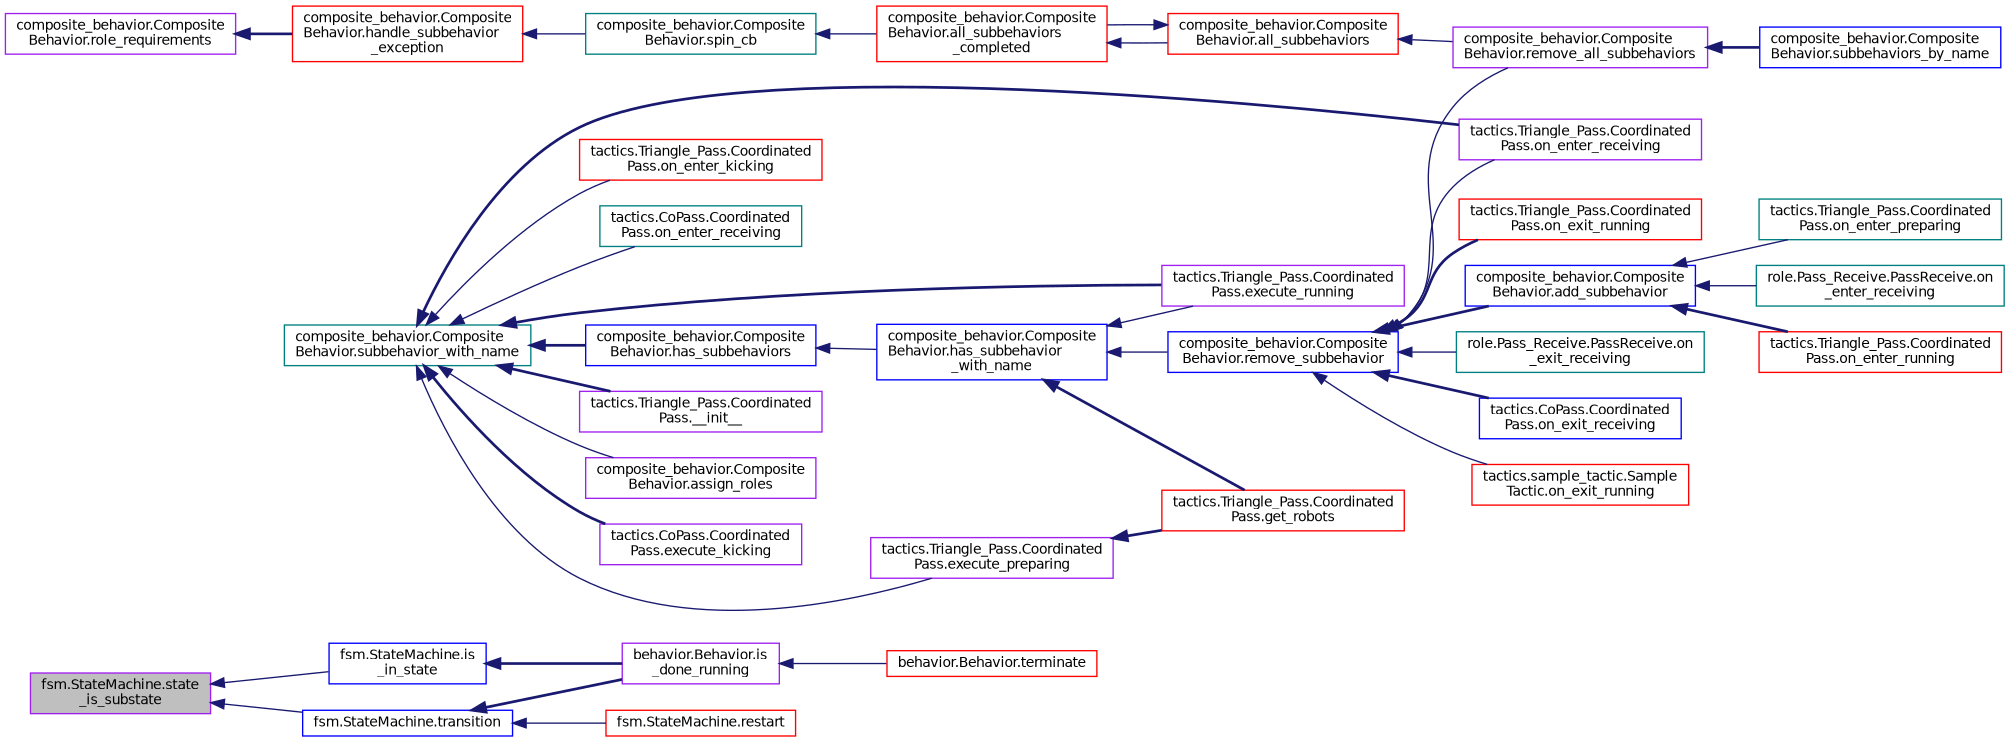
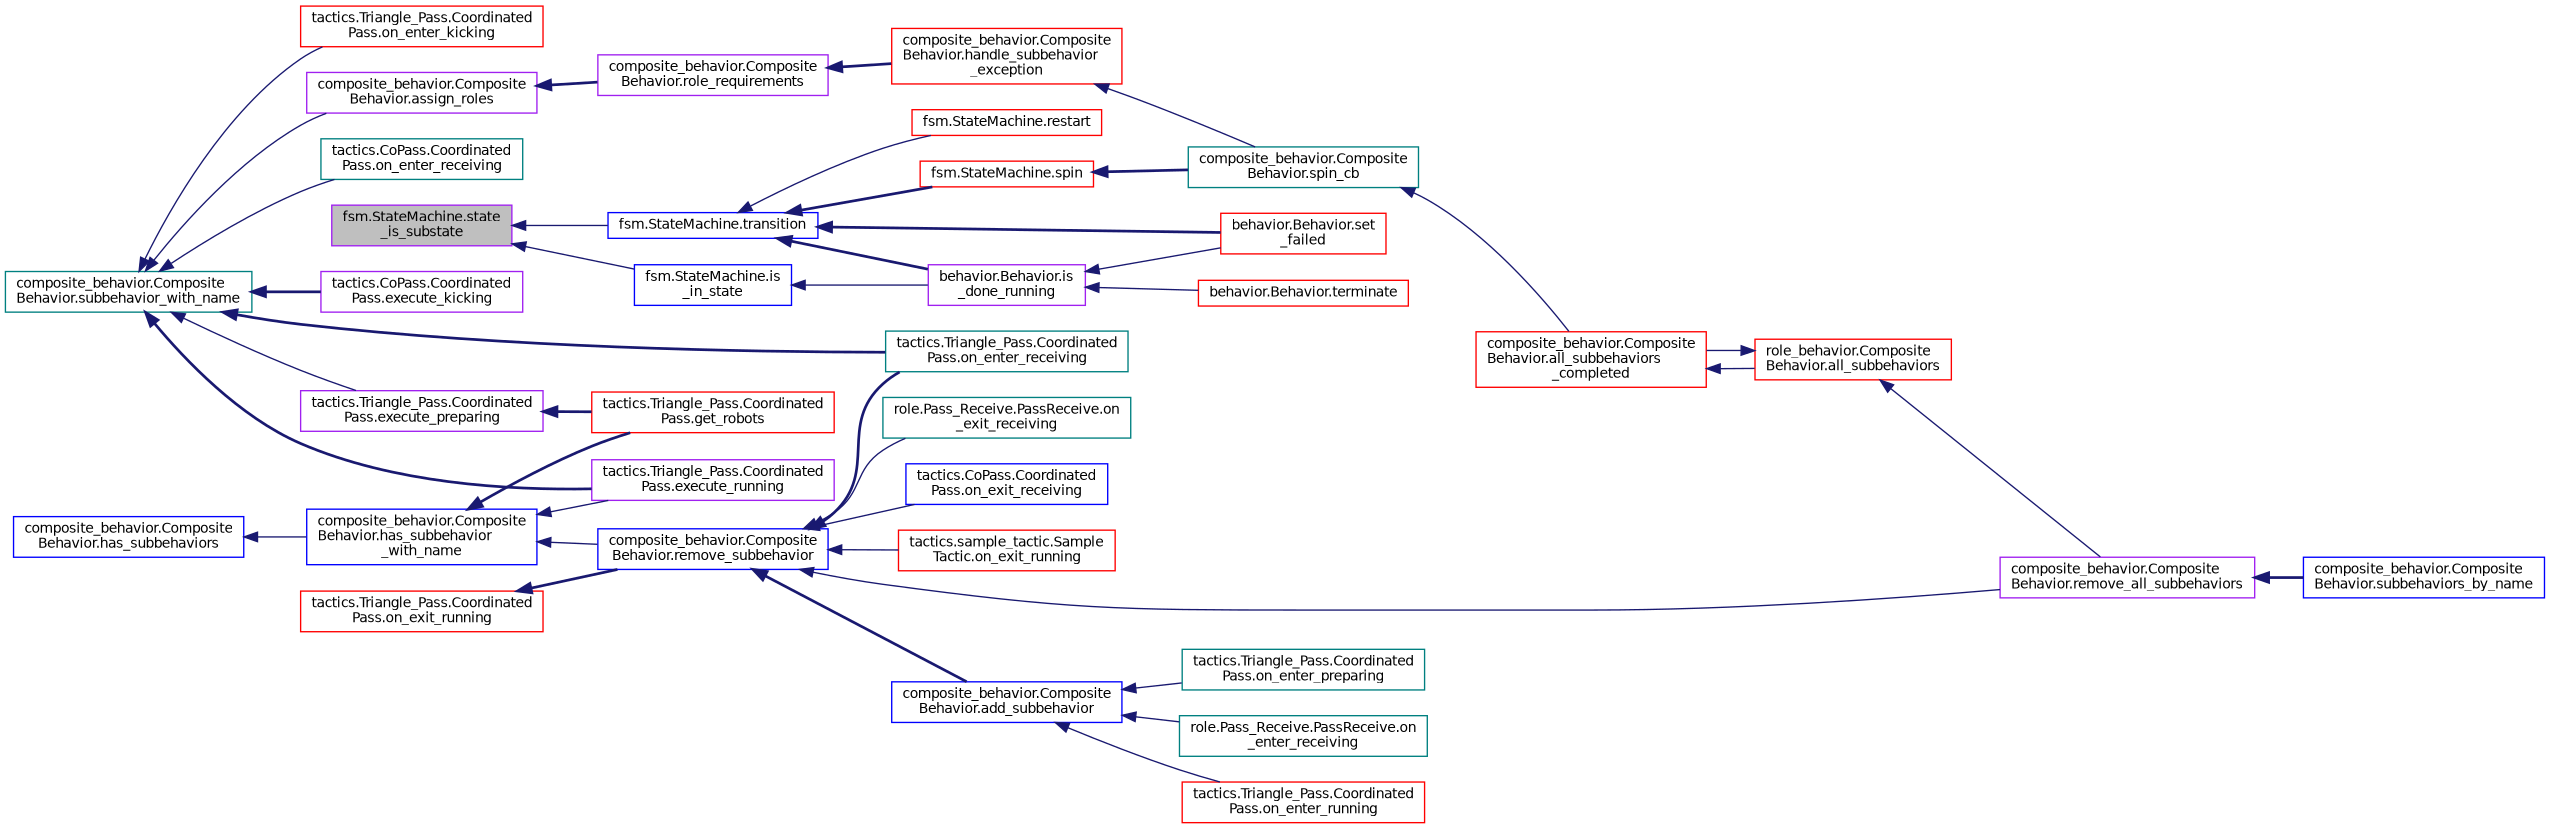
node "composite_behavior.Composite Behavior.all_subbehaviors": label "composite_behavior.Composite Behavior.all_subbehaviors" -> "role_behavior.Composite Behavior.all_subbehaviors"
edge "composite_behavior.Composite Behavior.role_requirements" -> "composite_behavior.Composite Behavior.assign_roles": added
node "tactics.Triangle_Pass.Coordinated Pass.on_enter_receiving": color purple -> teal
node "fsm.StateMachine.spin": added
edge "tactics.Triangle_Pass.Coordinated Pass.on_enter_receiving" -> "composite_behavior.Composite Behavior.remove_subbehavior": style solid -> bold
node "behavior.Behavior.set _failed": added
edge "tactics.Triangle_Pass.Coordinated Pass.on_exit_running" -> "composite_behavior.Composite Behavior.remove_subbehavior": reversed
edge "tactics.Triangle_Pass.Coordinated Pass.on_enter_running" -> "composite_behavior.Composite Behavior.add_subbehavior": style bold -> solid
edge "composite_behavior.Composite Behavior.has_subbehaviors" -> "composite_behavior.Composite Behavior.subbehavior_with_name": removed
edge "tactics.CoPass.Coordinated Pass.on_exit_receiving" -> "composite_behavior.Composite Behavior.remove_subbehavior": style bold -> solid
node "tactics.Triangle_Pass.Coordinated Pass.__init__": removed
edge "behavior.Behavior.is _done_running" -> "fsm.StateMachine.is _in_state": style bold -> solid
